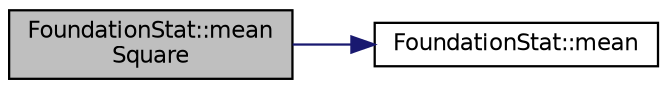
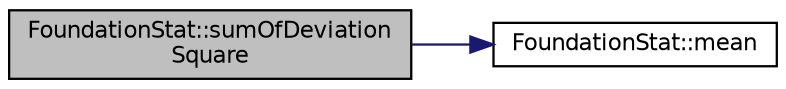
node "FoundationStat::mean Square": label "FoundationStat::mean Square" -> "FoundationStat::sumOfDeviation Square"
